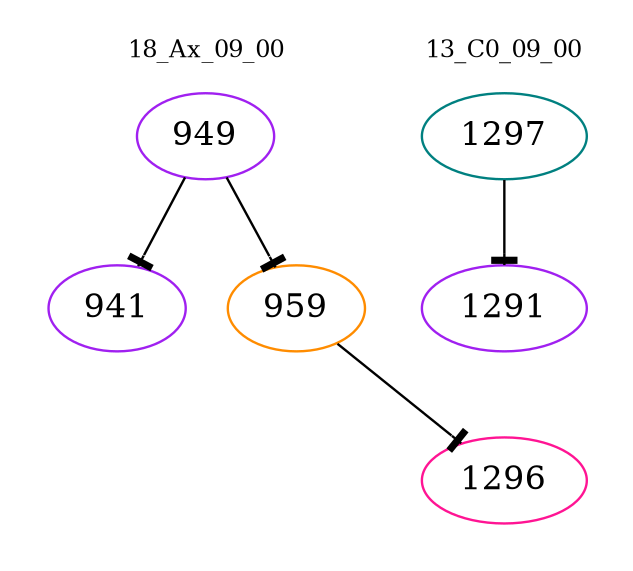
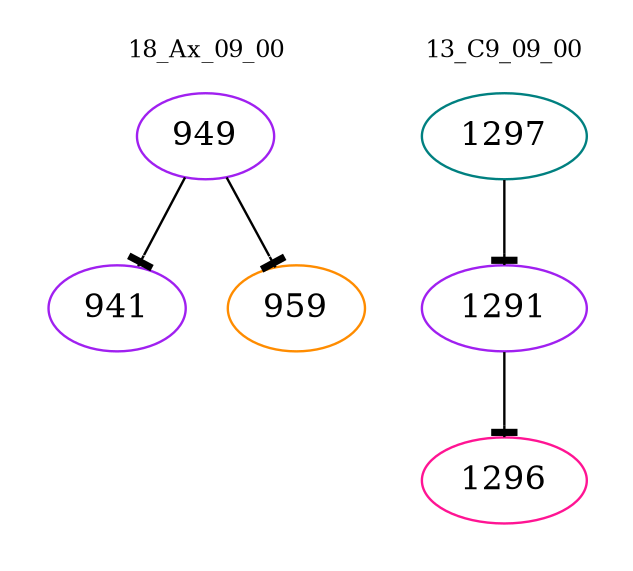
cluster "13_C0_09_00": label "13_C0_09_00" -> "13_C9_09_00"
edge "959" -> "1296": now "1291" -> "1296"
